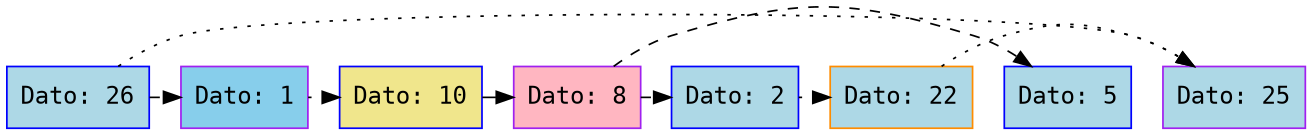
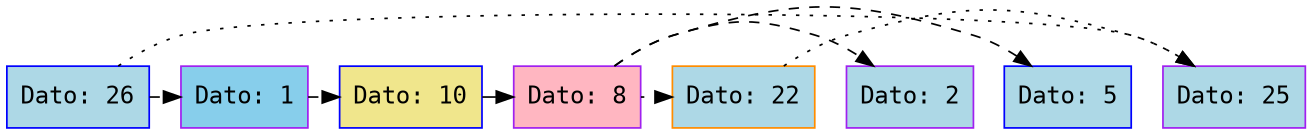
edge "Dato: 1" -> "Dato: 10": style dotted -> dashed
node "Dato: 2": color blue -> purple
edge "Dato: 2" -> "Dato: 22": now "Dato: 8" -> "Dato: 22"
